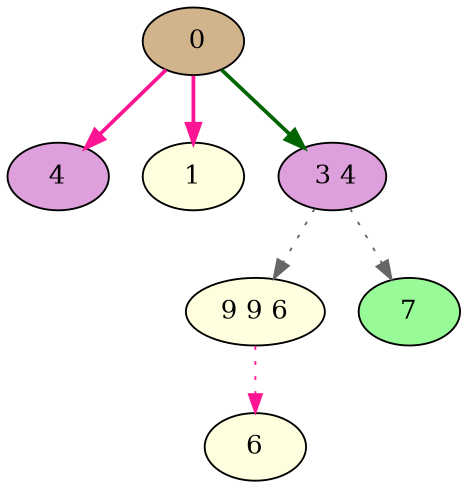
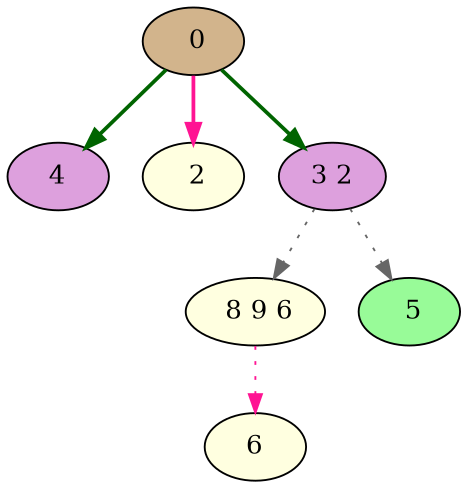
edge "0" -> "4": color deeppink -> darkgreen
node "1": label "1" -> "2"
node "3 4": label "3 4" -> "3 2"
node "9 9 6": label "9 9 6" -> "8 9 6"
node "7": label "7" -> "5"
